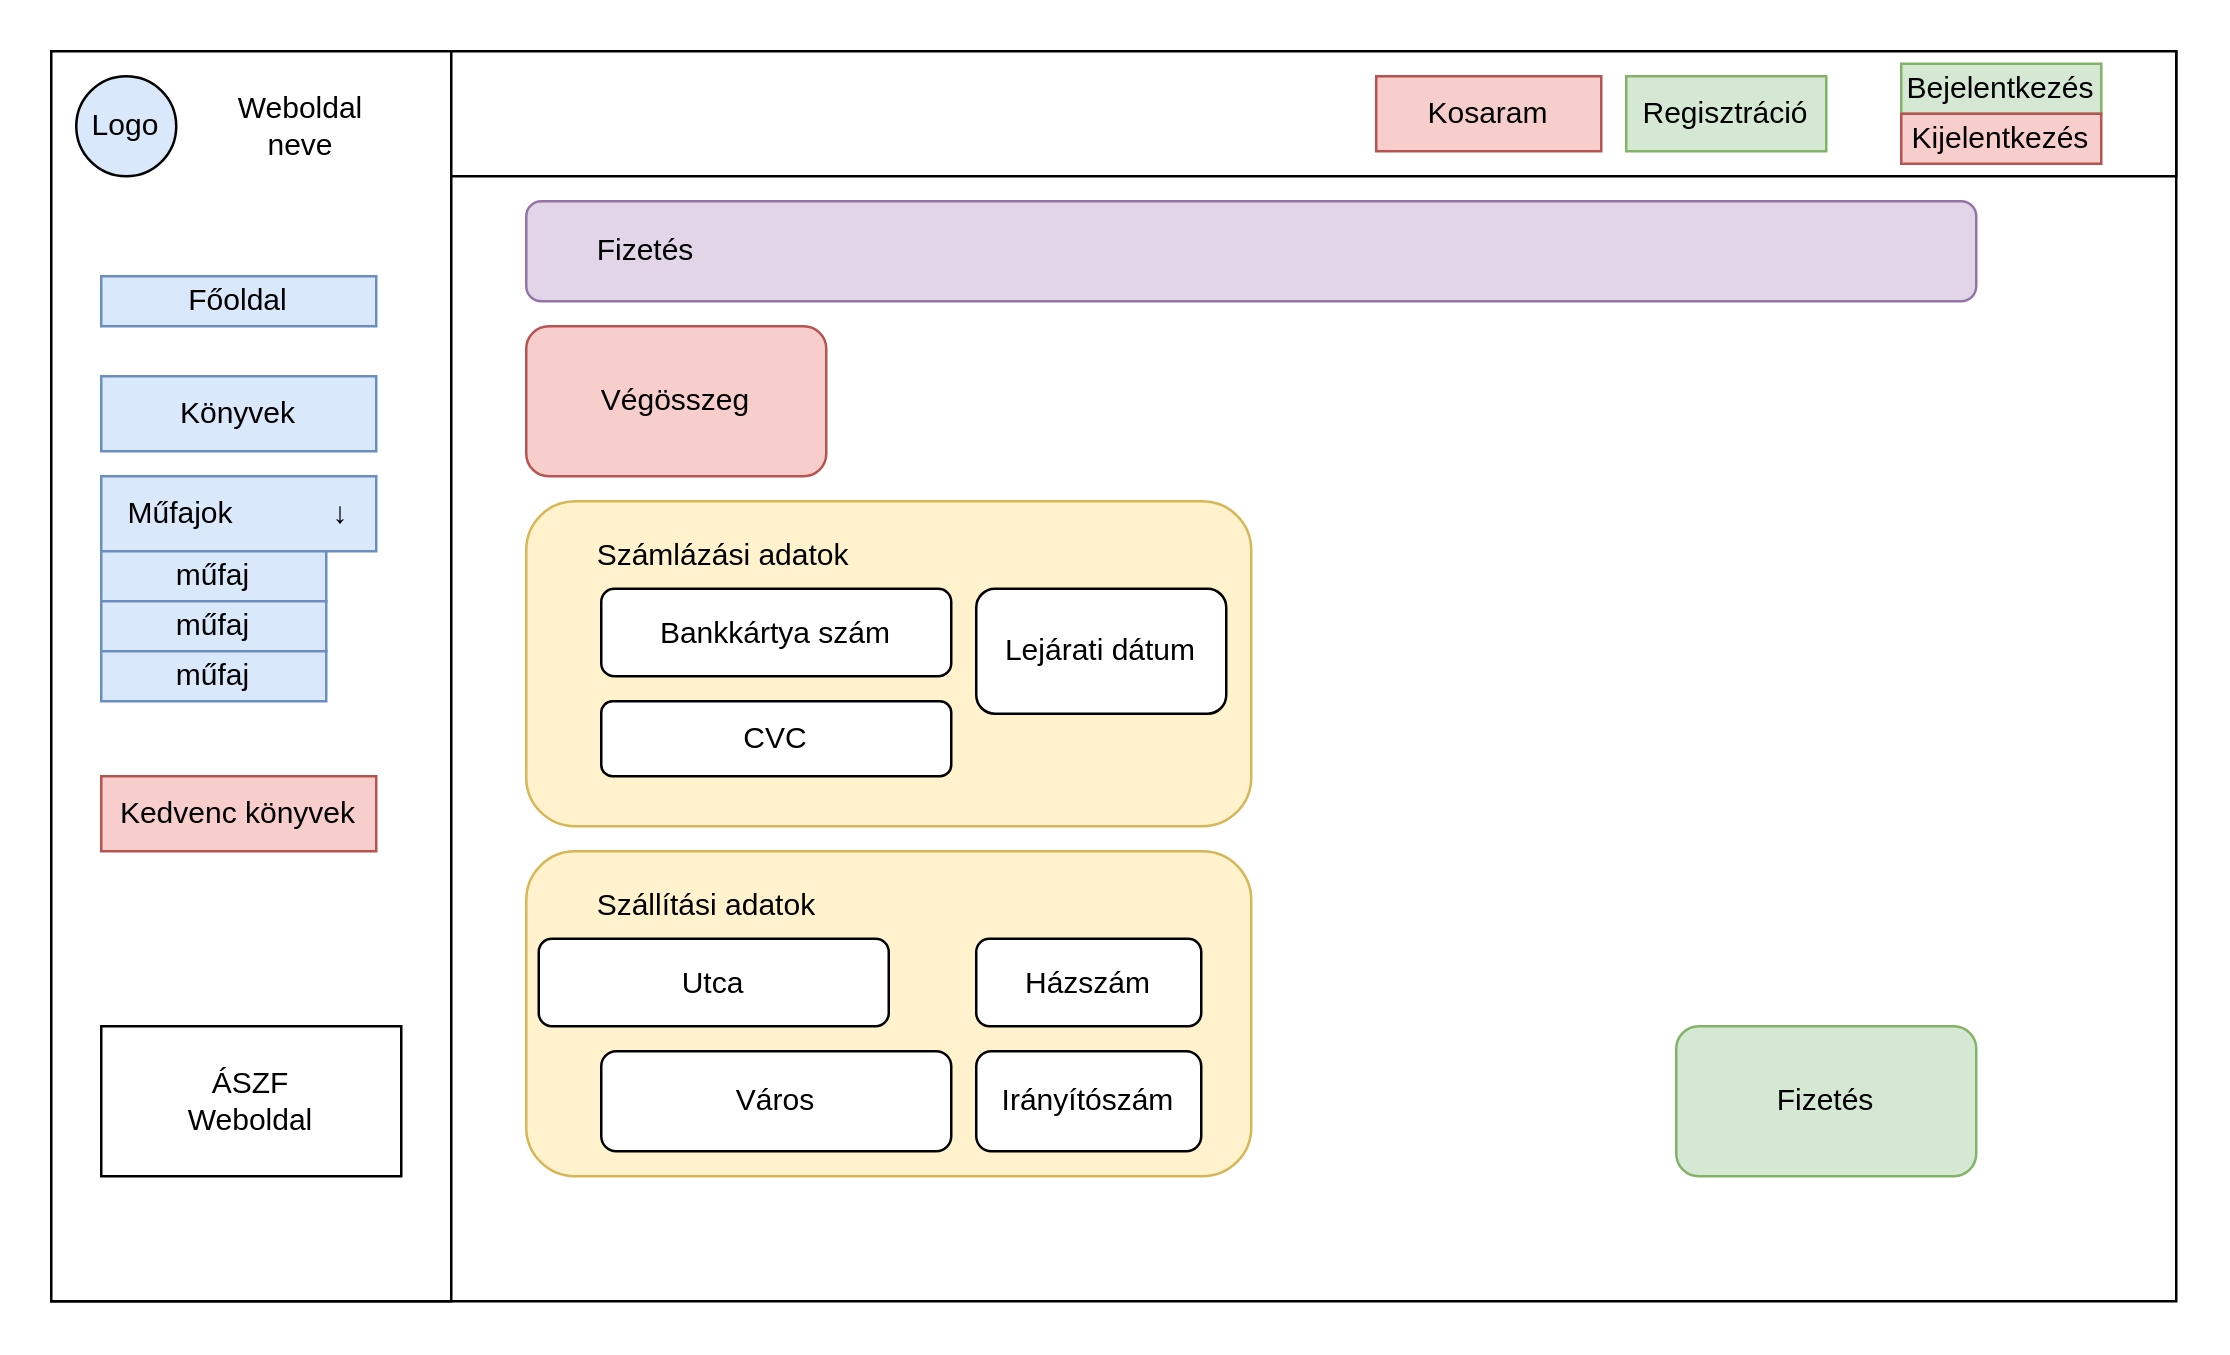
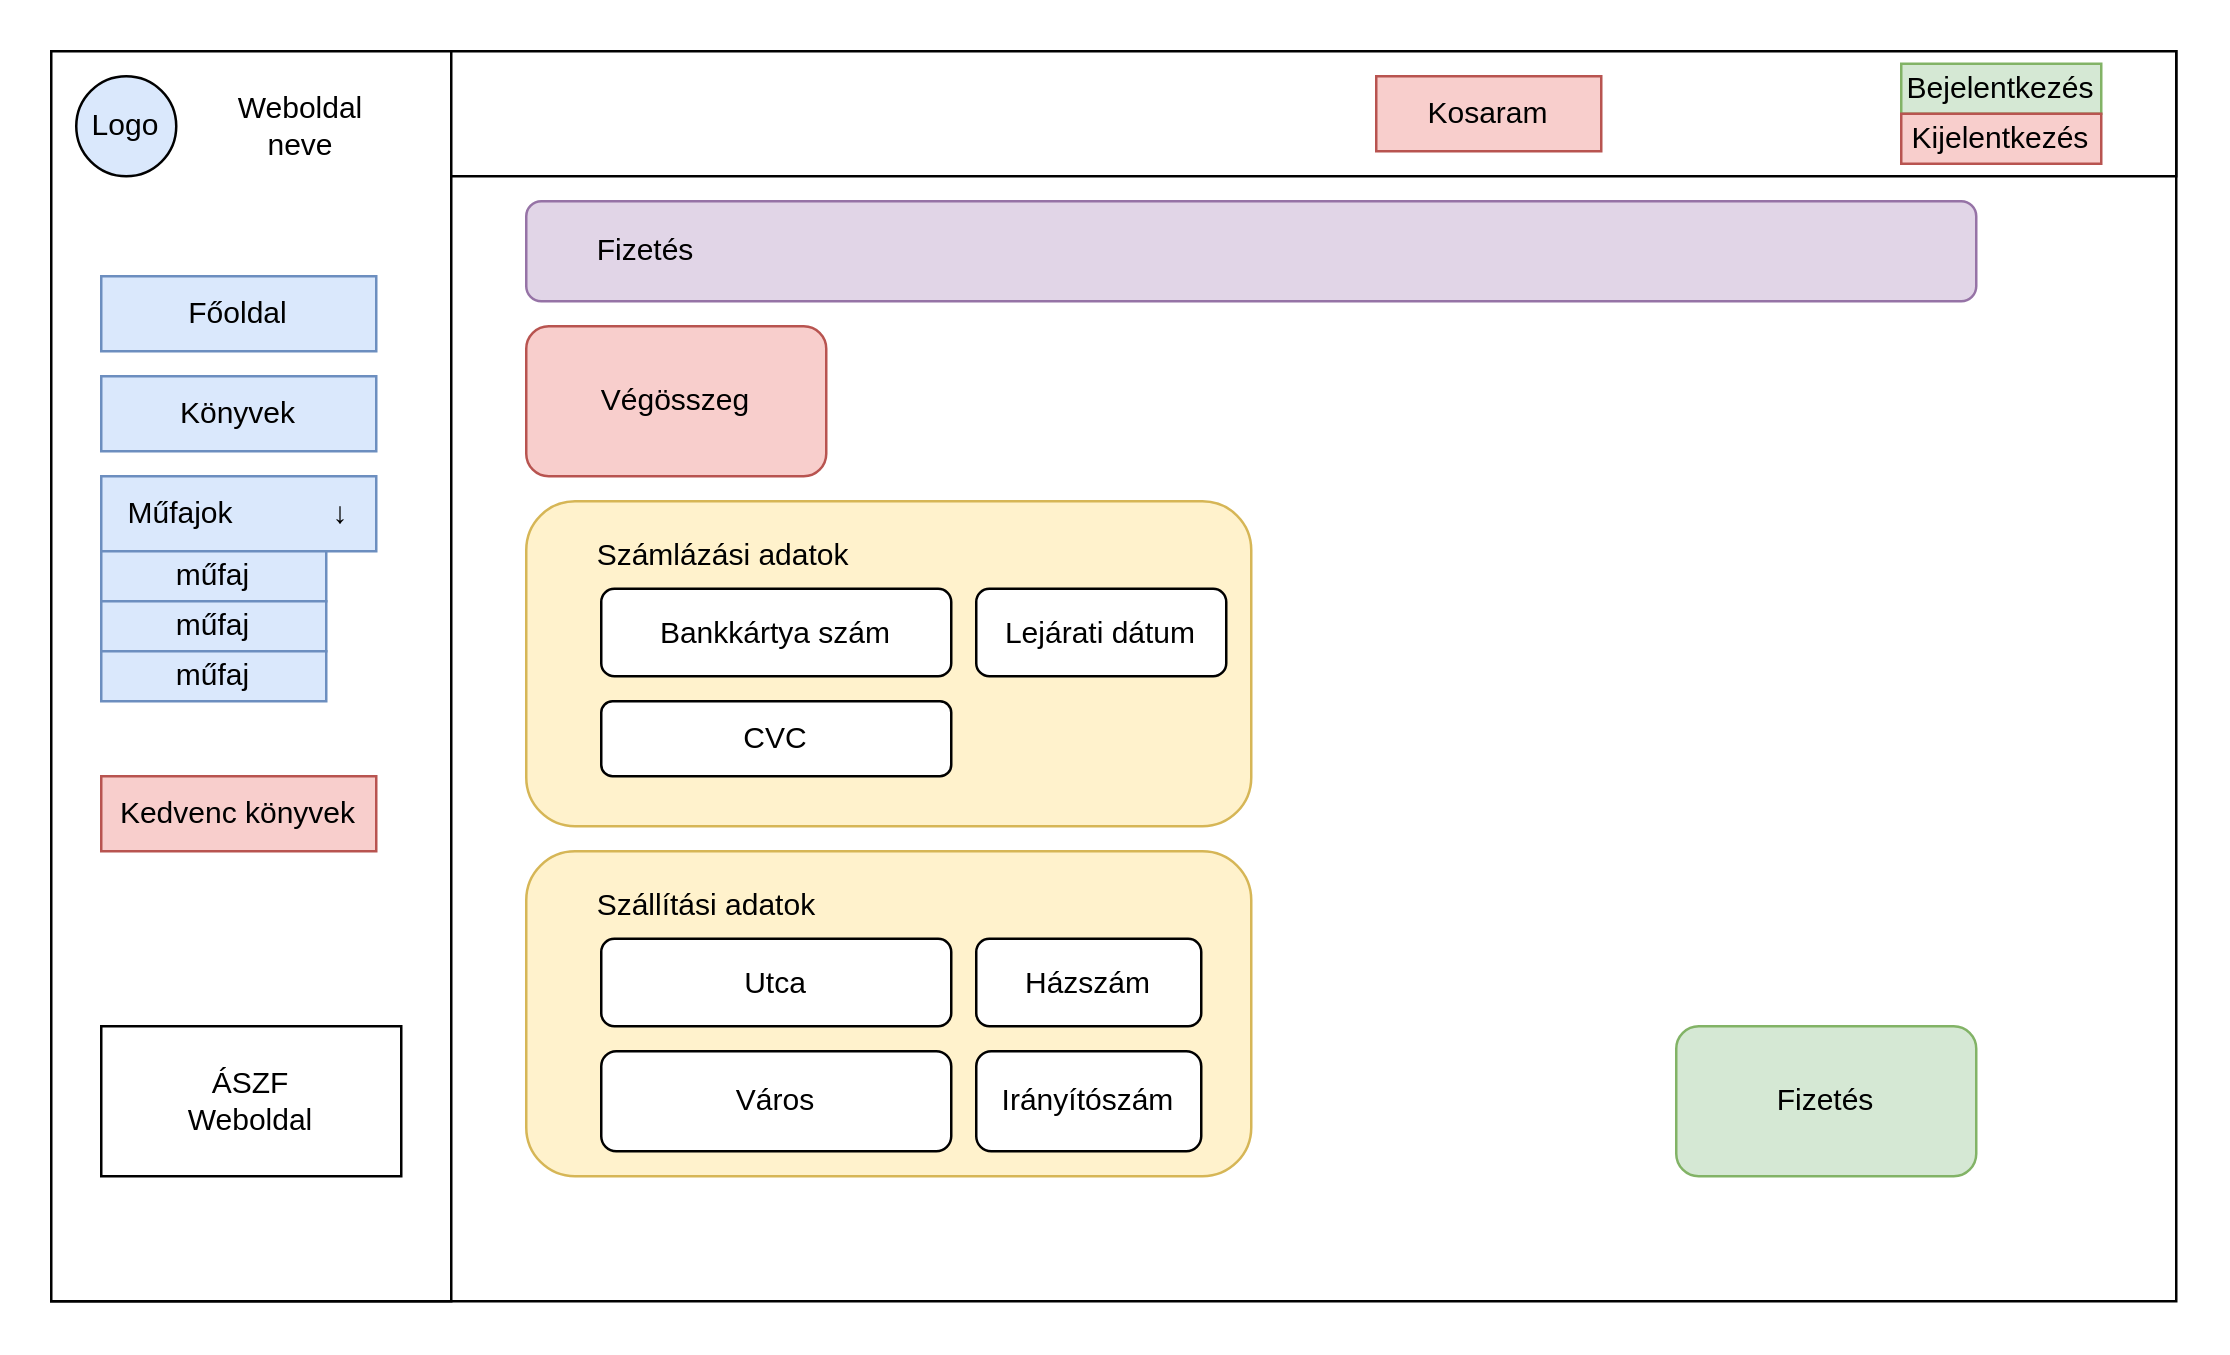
node "Regisztráció": removed
node "Főoldal": size 275x50 -> 275x75
node "Lejárati dátum": size 250x125 -> 250x88
node "Utca": moved (714, 983) -> (776, 983)
